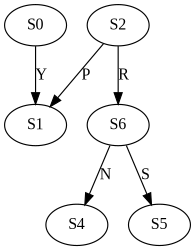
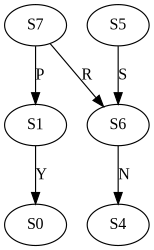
node "S2": label "S2" -> "S7"
edge "S0" -> "S1": reversed
edge "S6" -> "S5": reversed
